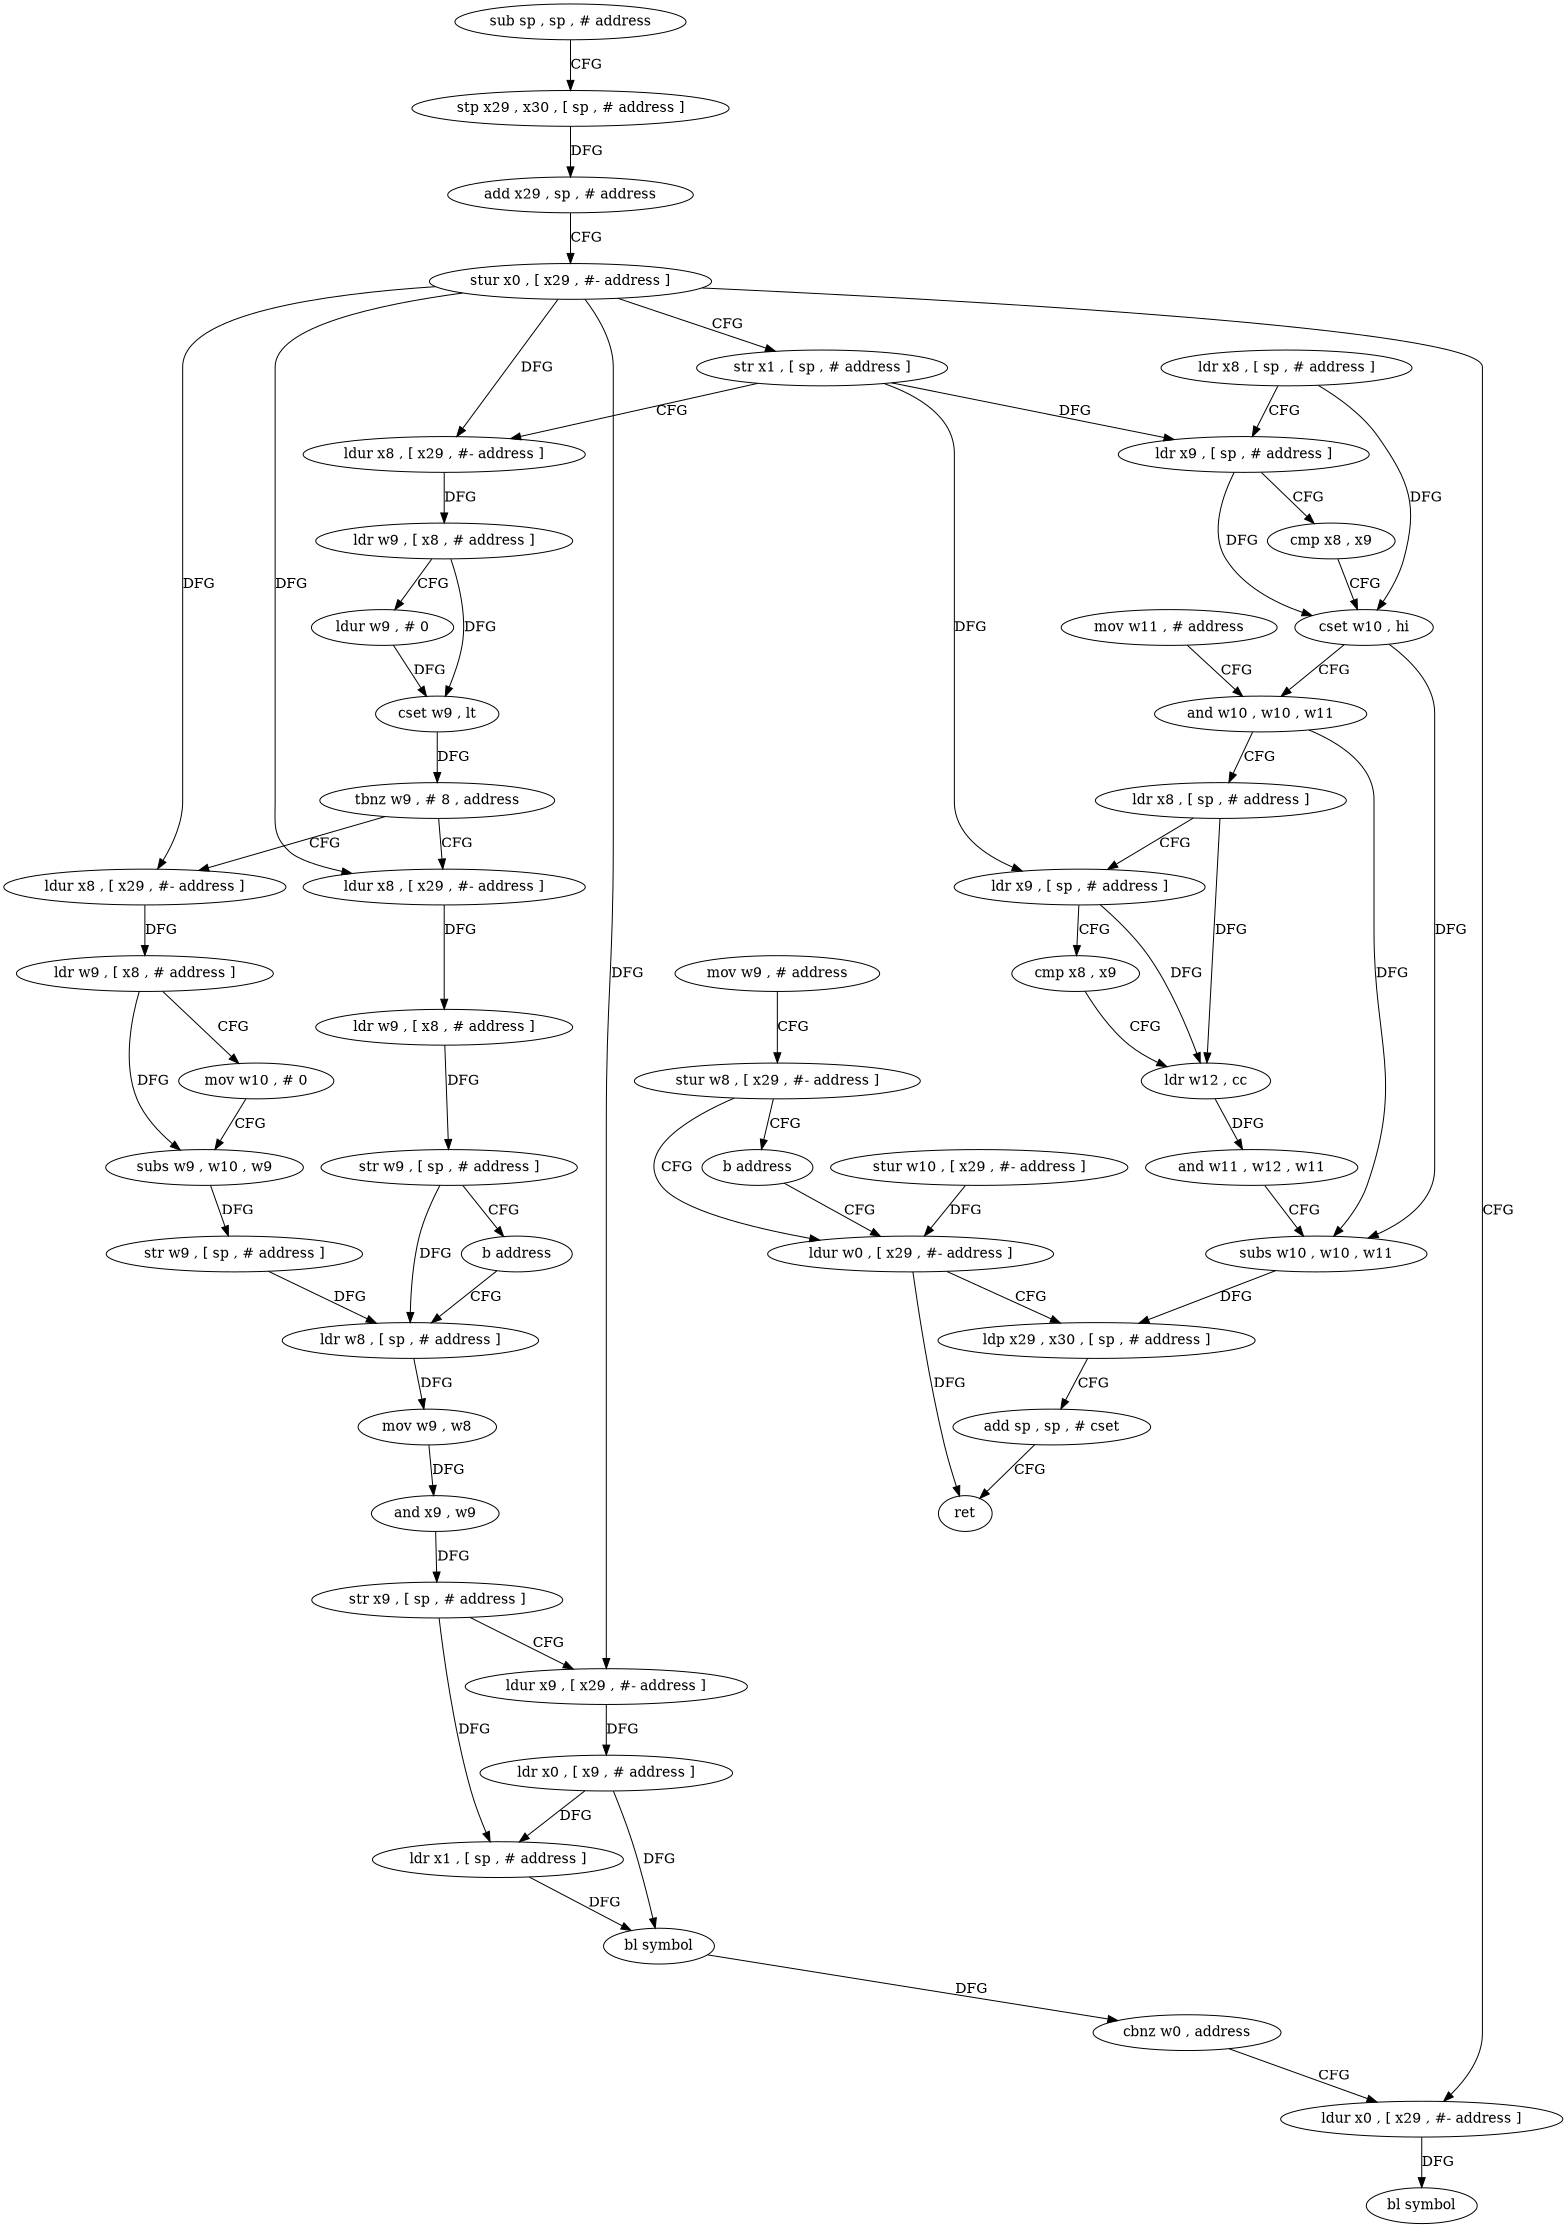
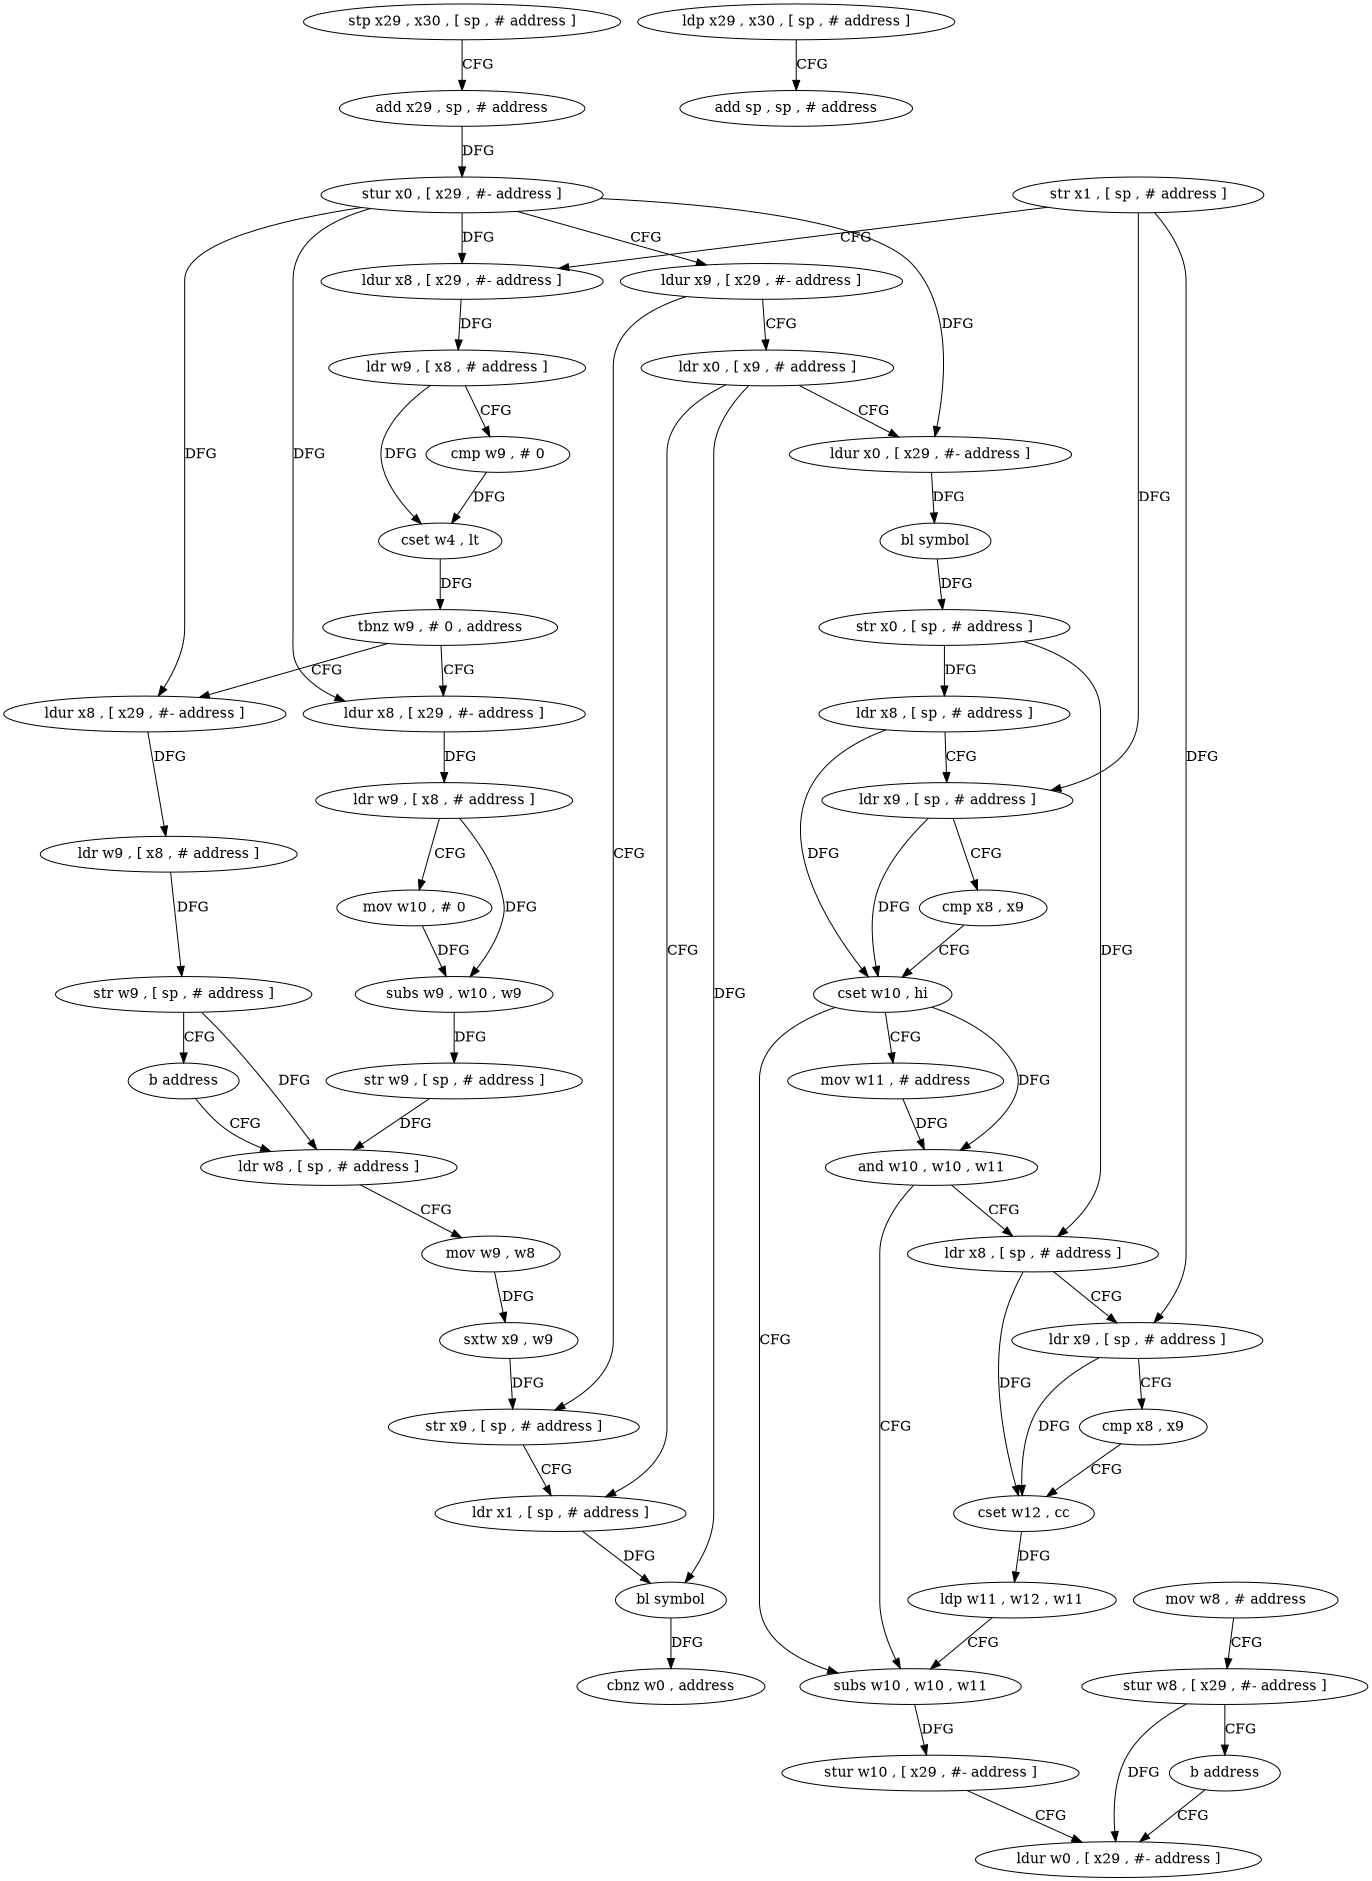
node "sub sp , sp , # address": removed
edge "stp x29 , x30 , [ sp , # address ]" -> "add x29 , sp , # address": label "DFG" -> "CFG"
edge "add x29 , sp , # address" -> "stur x0 , [ x29 , #- address ]": label "CFG" -> "DFG"
edge "stur x0 , [ x29 , #- address ]" -> "str x1 , [ sp , # address ]": removed, label "CFG"
node "ldur w9 , # 0": label "ldur w9 , # 0" -> "cmp w9 , # 0"
node "str x0 , [ sp , # address ]": added
edge "mov w11 , # address" -> "and w10 , w10 , w11": label "CFG" -> "DFG"
edge "cset w10 , hi" -> "and w10 , w10 , w11": label "CFG" -> "DFG"
node "cset w9 , lt": label "cset w9 , lt" -> "cset w4 , lt"
node "tbnz w9 , # 8 , address": label "tbnz w9 , # 8 , address" -> "tbnz w9 , # 0 , address"
edge "cset w10 , hi" -> "subs w10 , w10 , w11": label "DFG" -> "CFG"
edge "stur x0 , [ x29 , #- address ]" -> "ldur x9 , [ x29 , #- address ]": label "DFG" -> "CFG"
node "mov w9 , # address": label "mov w9 , # address" -> "mov w8 , # address"
edge "and w10 , w10 , w11" -> "subs w10 , w10 , w11": label "DFG" -> "CFG"
edge "cset w10 , hi" -> "mov w11 , # address": added, label "CFG"
node "ldr w12 , cc": label "ldr w12 , cc" -> "cset w12 , cc"
edge "mov w10 , # 0" -> "subs w9 , w10 , w9": label "CFG" -> "DFG"
edge "stur w8 , [ x29 , #- address ]" -> "ldur w0 , [ x29 , #- address ]": label "CFG" -> "DFG"
node "and w11 , w12 , w11": label "and w11 , w12 , w11" -> "ldp w11 , w12 , w11"
edge "stur w10 , [ x29 , #- address ]" -> "ldur w0 , [ x29 , #- address ]": label "DFG" -> "CFG"
edge "stur x0 , [ x29 , #- address ]" -> "ldur x0 , [ x29 , #- address ]": label "CFG" -> "DFG"
edge "ldur w0 , [ x29 , #- address ]" -> "ldp x29 , x30 , [ sp , # address ]": removed, label "CFG"
edge "subs w10 , w10 , w11" -> "ldp x29 , x30 , [ sp , # address ]": now "subs w10 , w10 , w11" -> "stur w10 , [ x29 , #- address ]"
edge "ldr w8 , [ sp , # address ]" -> "mov w9 , w8": label "DFG" -> "CFG"
node "add sp , sp , # cset": label "add sp , sp , # cset" -> "add sp , sp , # address"
node "and x9 , w9": label "and x9 , w9" -> "sxtw x9 , w9"
node "ret": removed
edge "str x9 , [ sp , # address ]" -> "ldur x9 , [ x29 , #- address ]": reversed
edge "str x9 , [ sp , # address ]" -> "ldr x1 , [ sp , # address ]": label "DFG" -> "CFG"
edge "ldur x9 , [ x29 , #- address ]" -> "ldr x0 , [ x9 , # address ]": label "DFG" -> "CFG"
edge "ldr x0 , [ x9 , # address ]" -> "ldr x1 , [ sp , # address ]": label "DFG" -> "CFG"
edge "cbnz w0 , address" -> "ldur x0 , [ x29 , #- address ]": now "ldr x0 , [ x9 , # address ]" -> "ldur x0 , [ x29 , #- address ]"
